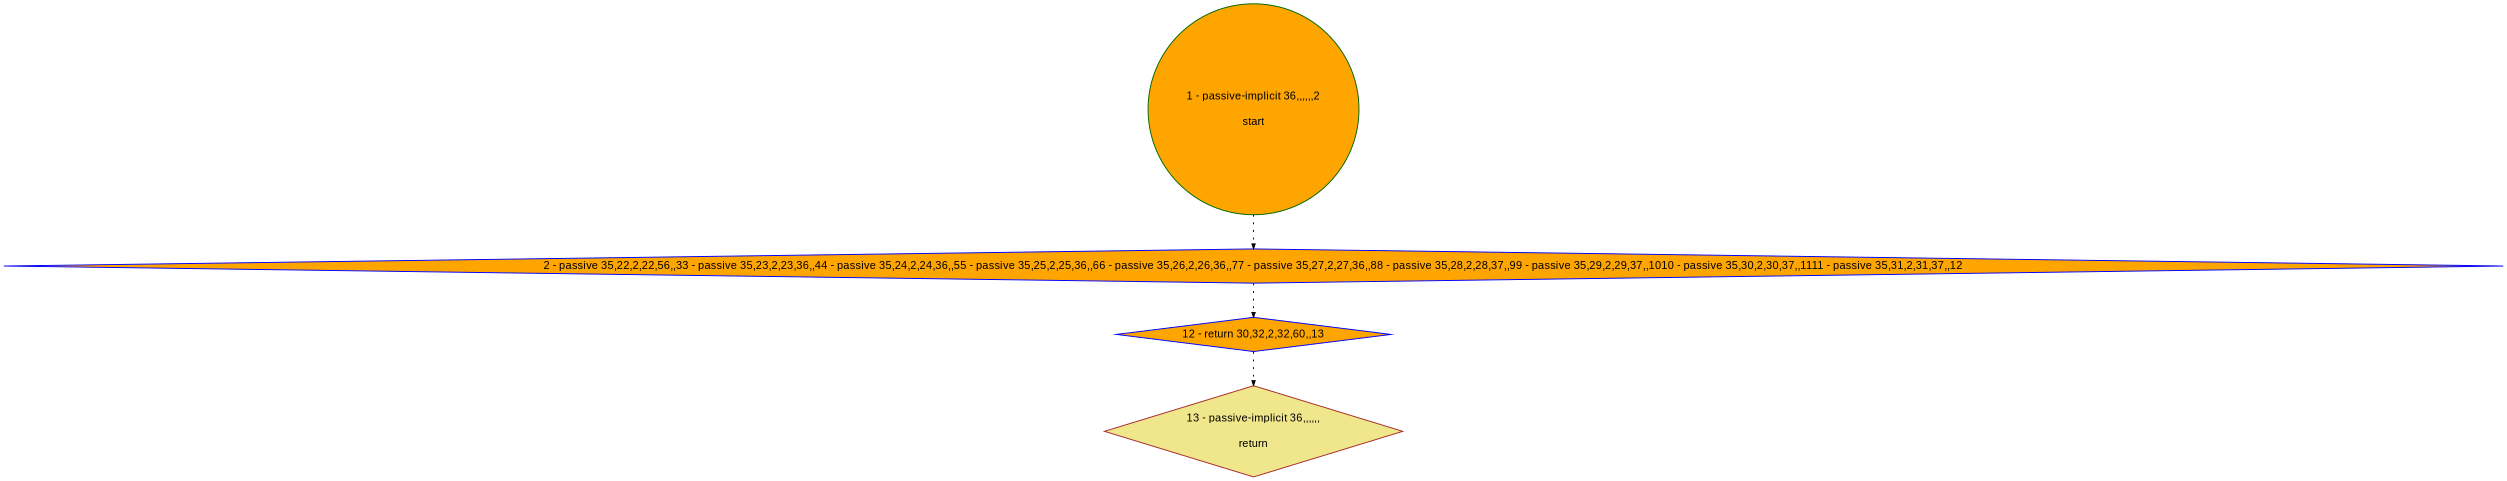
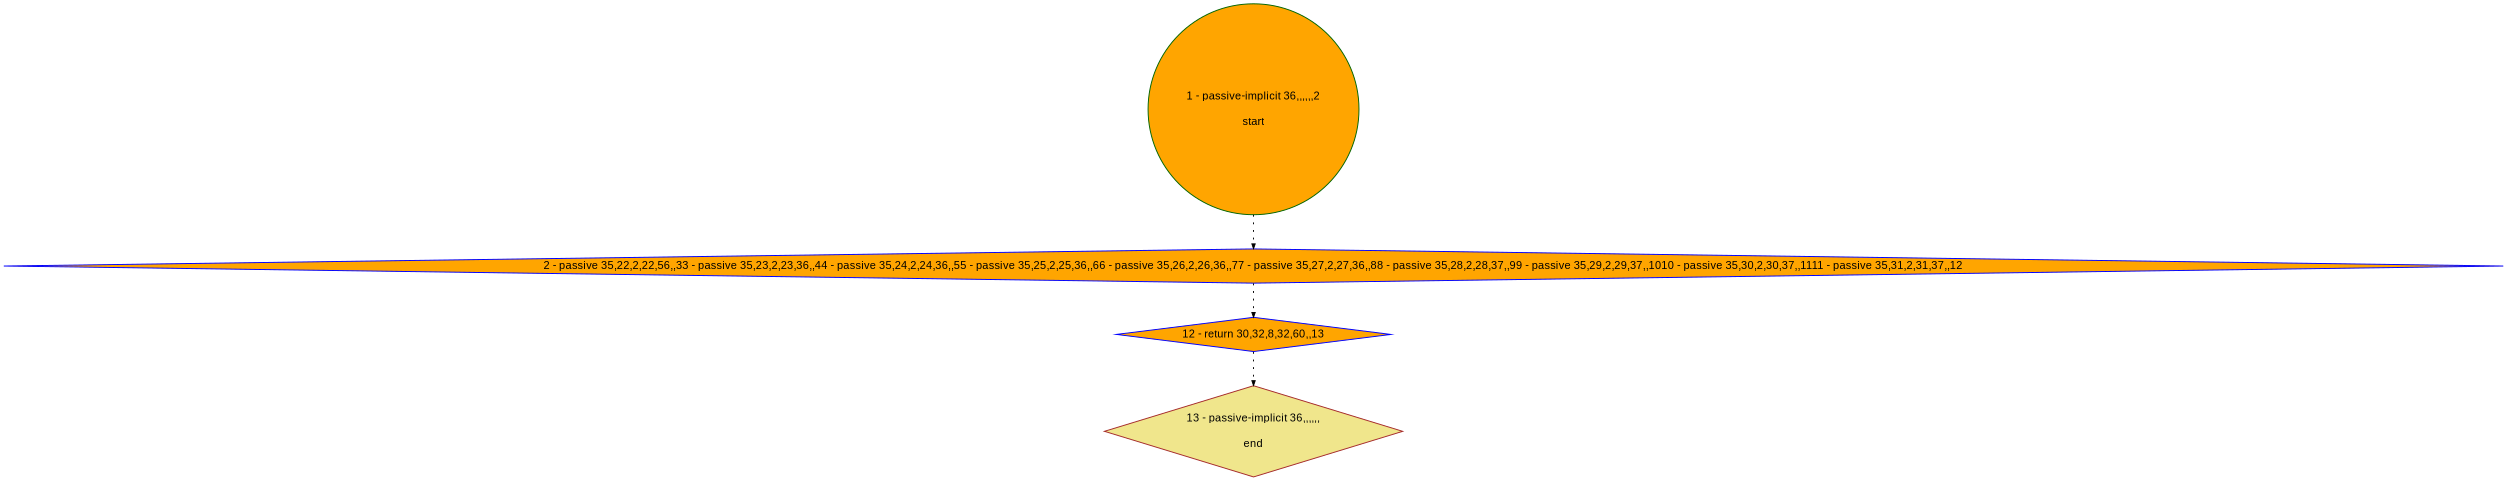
node "12 - return 30,32,2,32,60,,13": label "12 - return 30,32,2,32,60,,13" -> "12 - return 30,32,8,32,60,,13"
node "13 - passive-implicit 36,,,,,, return": label "13 - passive-implicit 36,,,,,, return" -> "13 - passive-implicit 36,,,,,, end"
